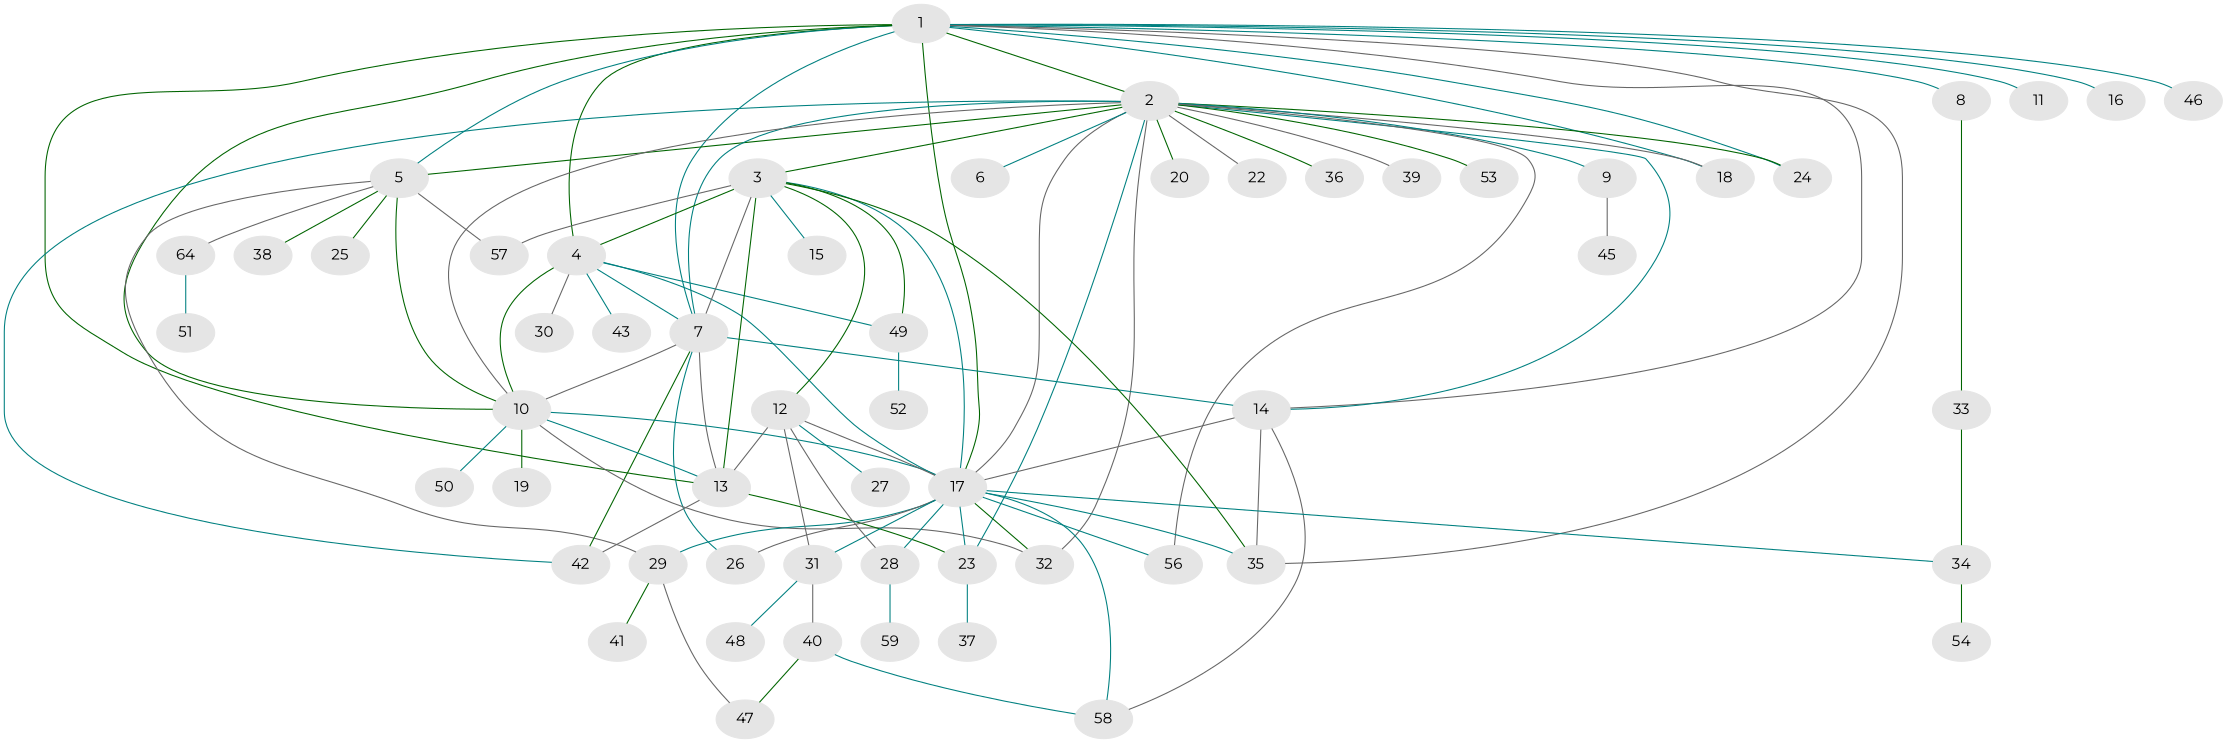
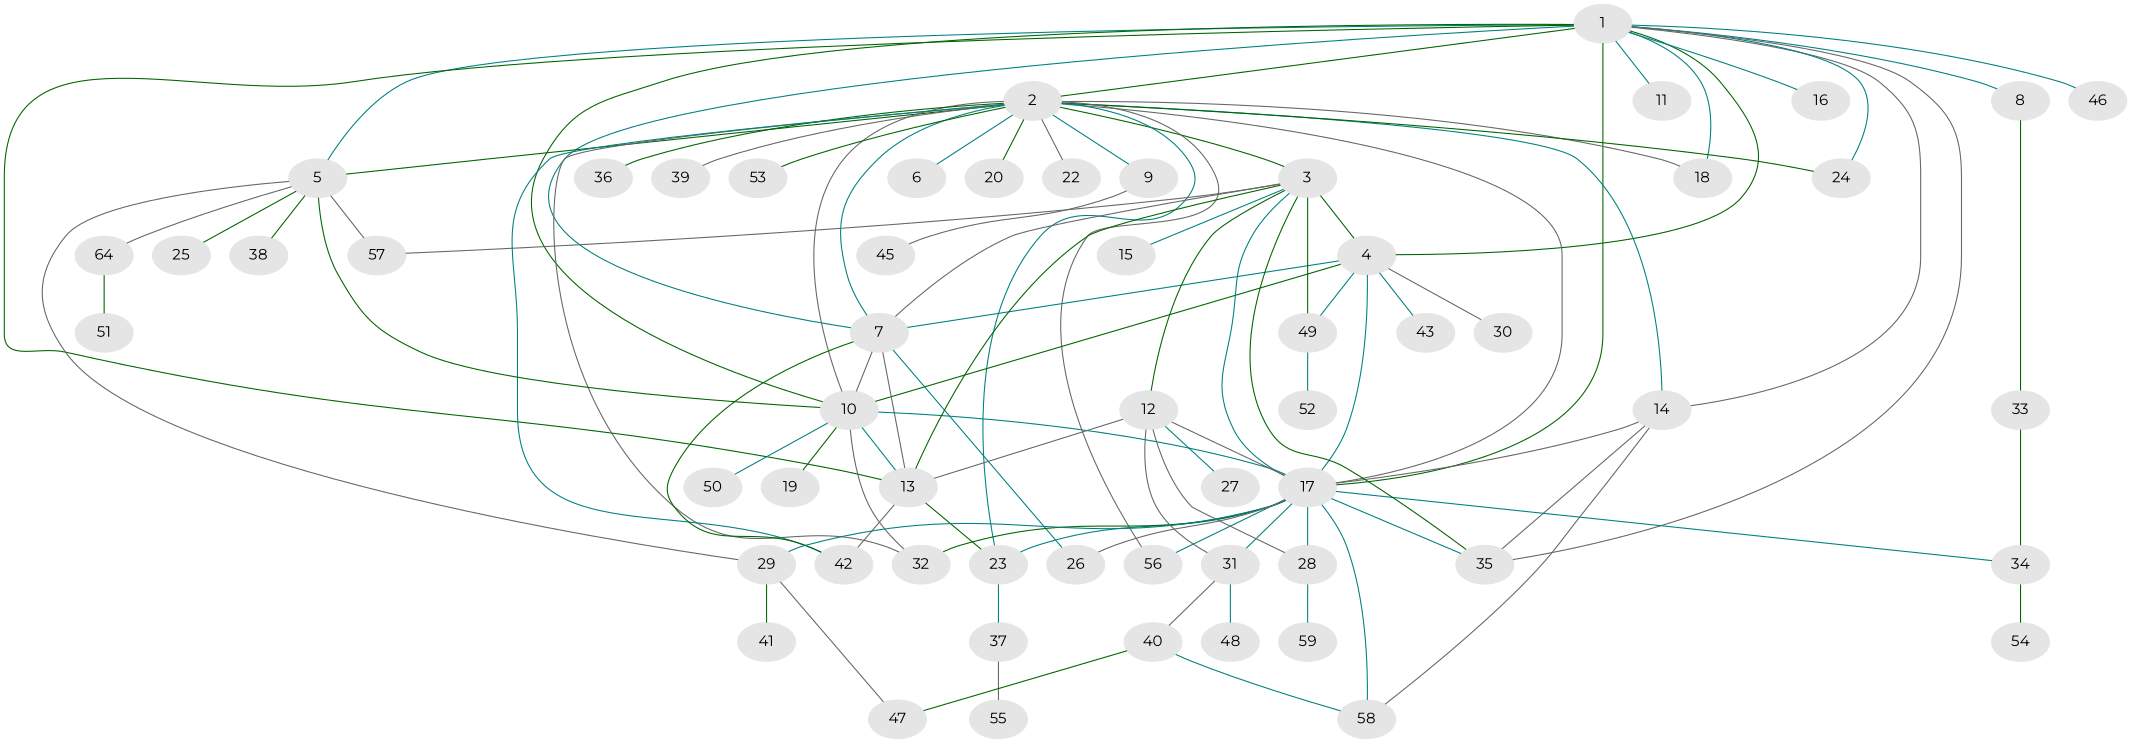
edge "64" -- "51": color teal -> darkgreen
edge "7" -- "14": removed
node "55": added
